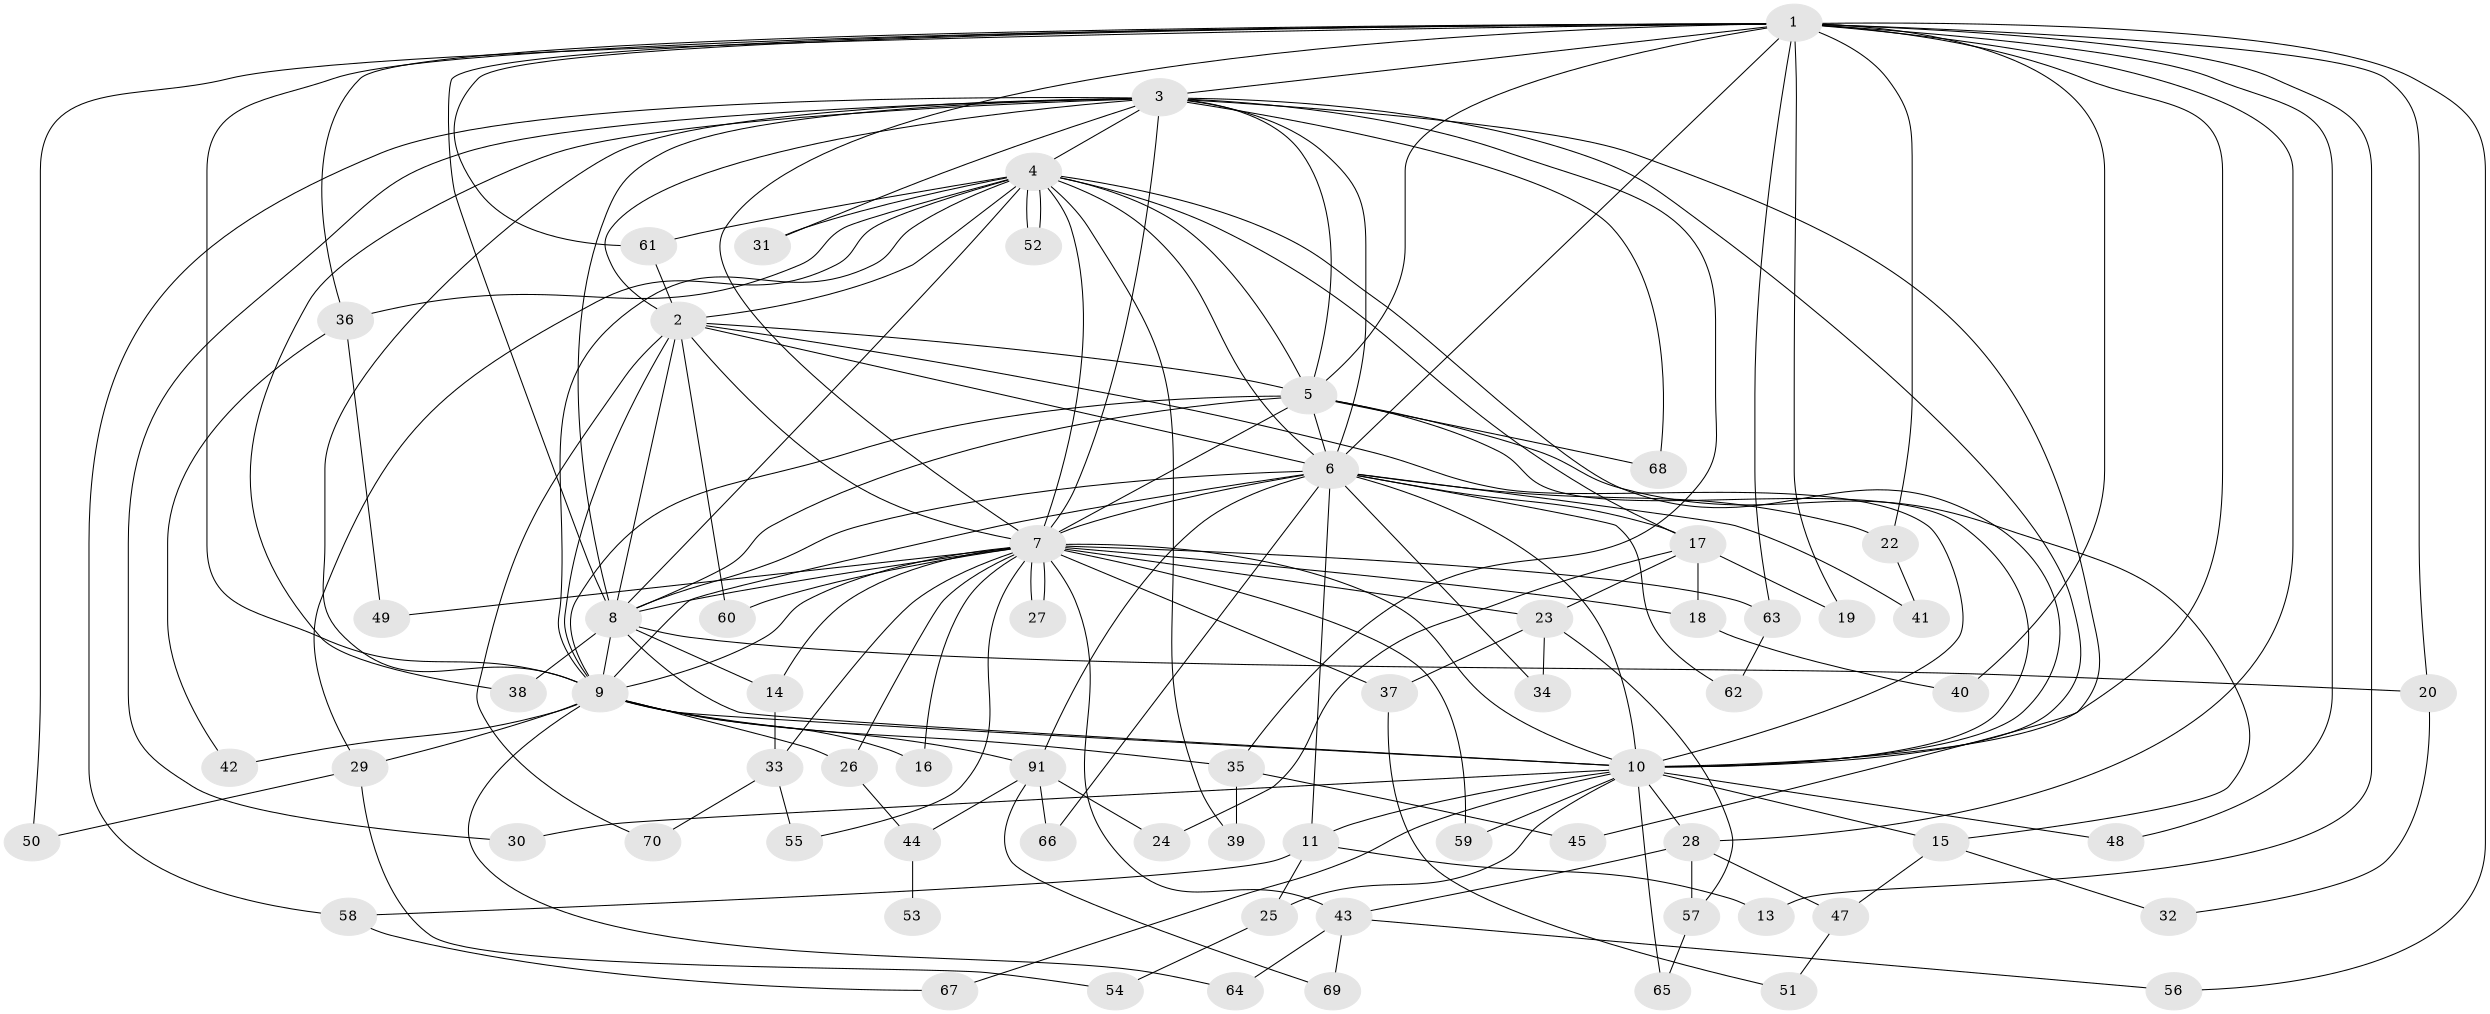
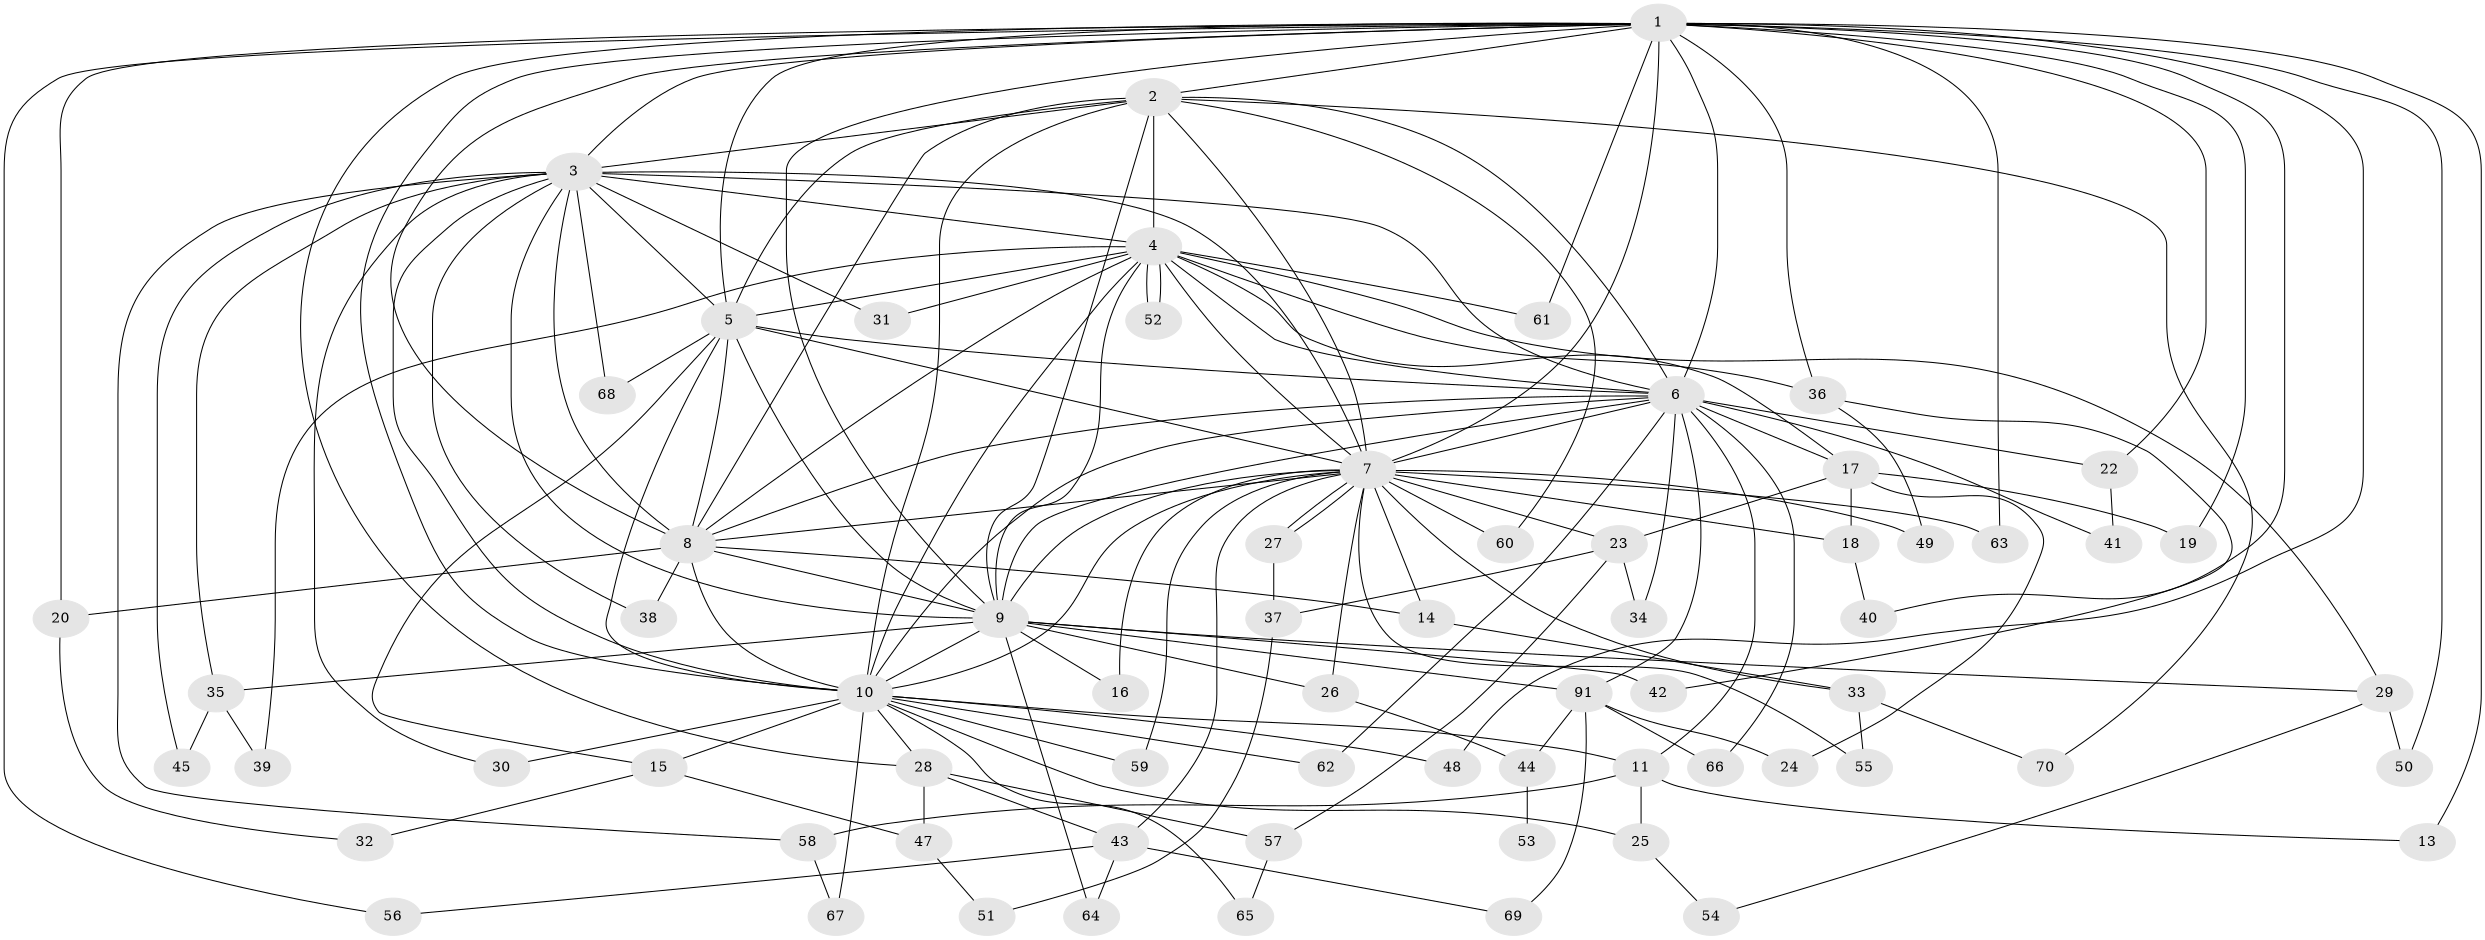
edge "61" -- "2": now "1" -- "2"
edge "7" -- "37": now "27" -- "37"
edge "63" -- "62": now "10" -- "62"
